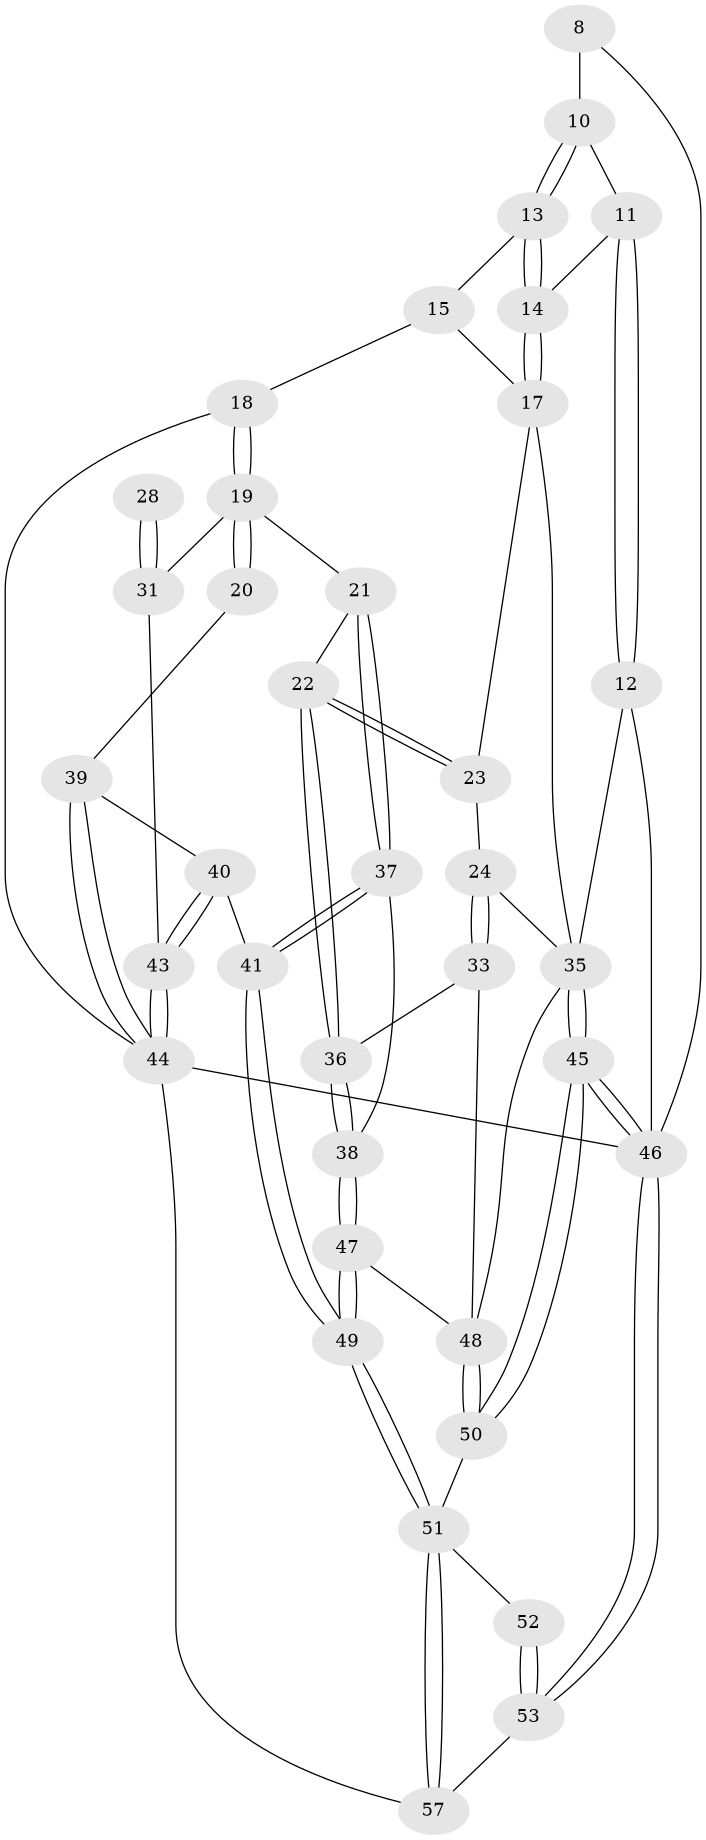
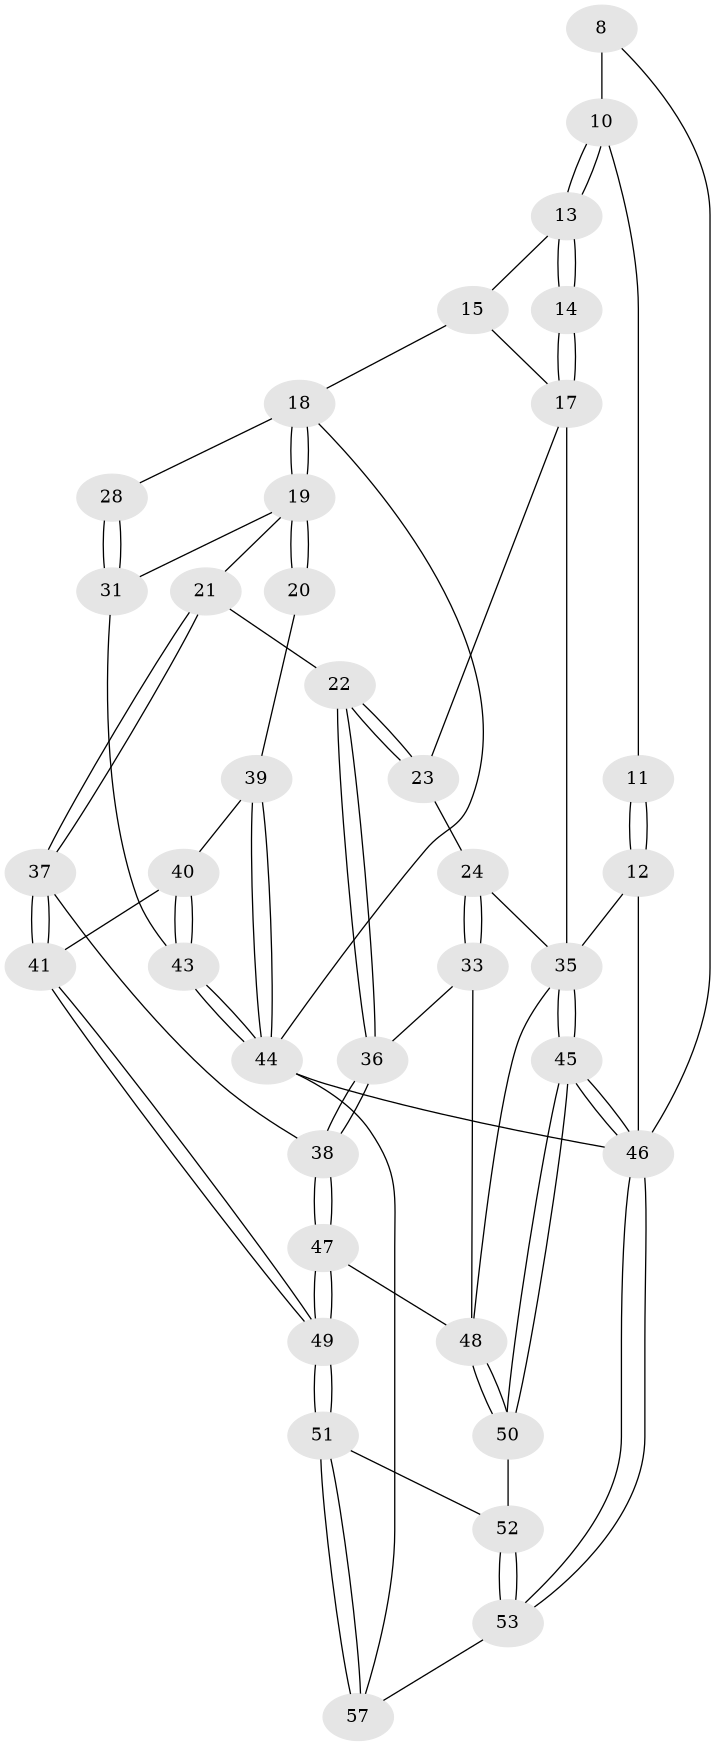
edge "11" -- "14": removed
edge "18" -- "28": added
edge "50" -- "51": now "50" -- "52"
